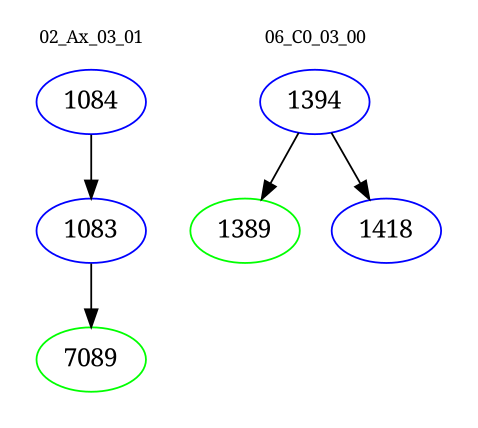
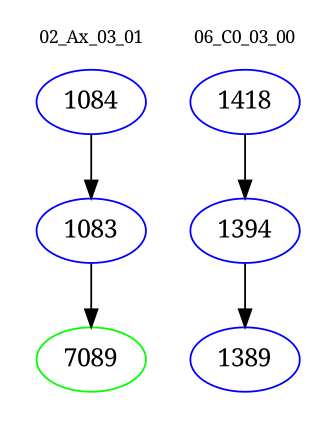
edge "1394" -> "1418": reversed
node "1389": color green -> blue
